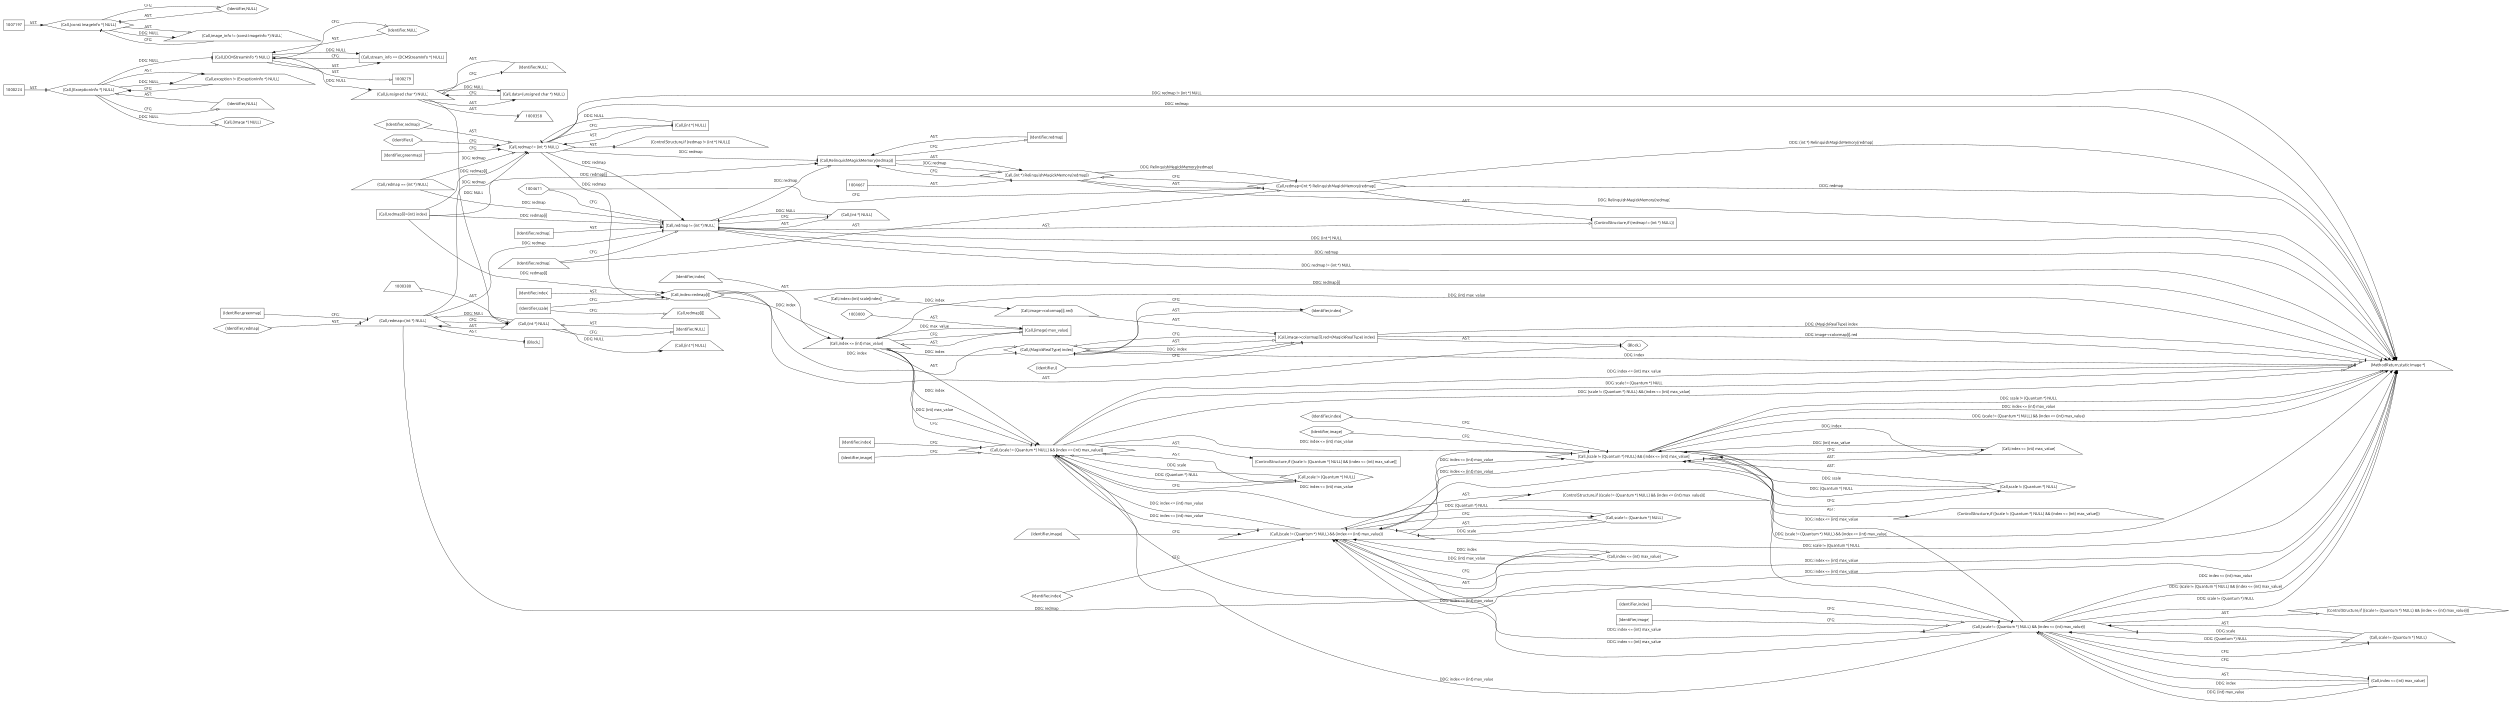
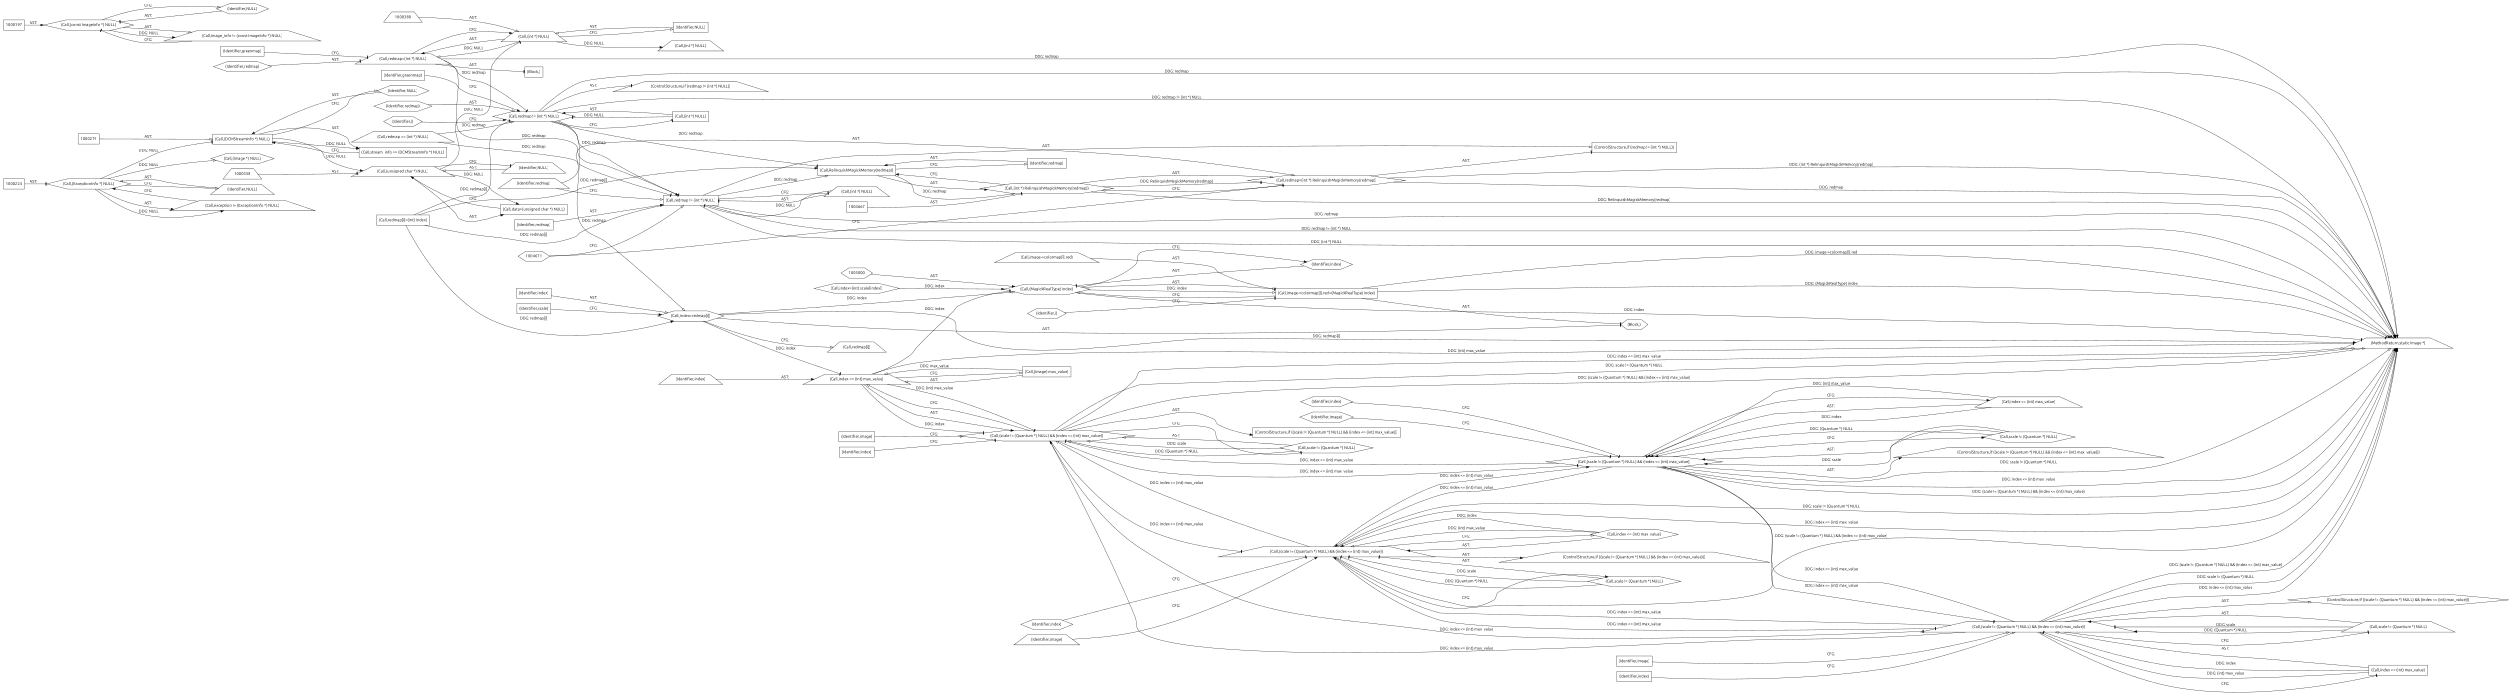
node "1007197": label "1007197" -> "1000197"
edge "(Call,(DCMStreamInfo *) NULL)" -> "1000279": reversed
edge "(Call,(unsigned char *) NULL)" -> "1000358": reversed
edge "(Call,index=(int) scale[index])" -> "(Call,image->colormap[i].red)": now "(Call,index=(int) scale[index])" -> "(Call,(MagickRealType) index)"
edge "(Identifier,scale)" -> "(Call,redmap[i])": now "(Call,index=redmap[i])" -> "(Call,redmap[i])"
edge "1003000" -> "(Call,(image) max_value)": now "1003000" -> "(Call,(MagickRealType) index)"
